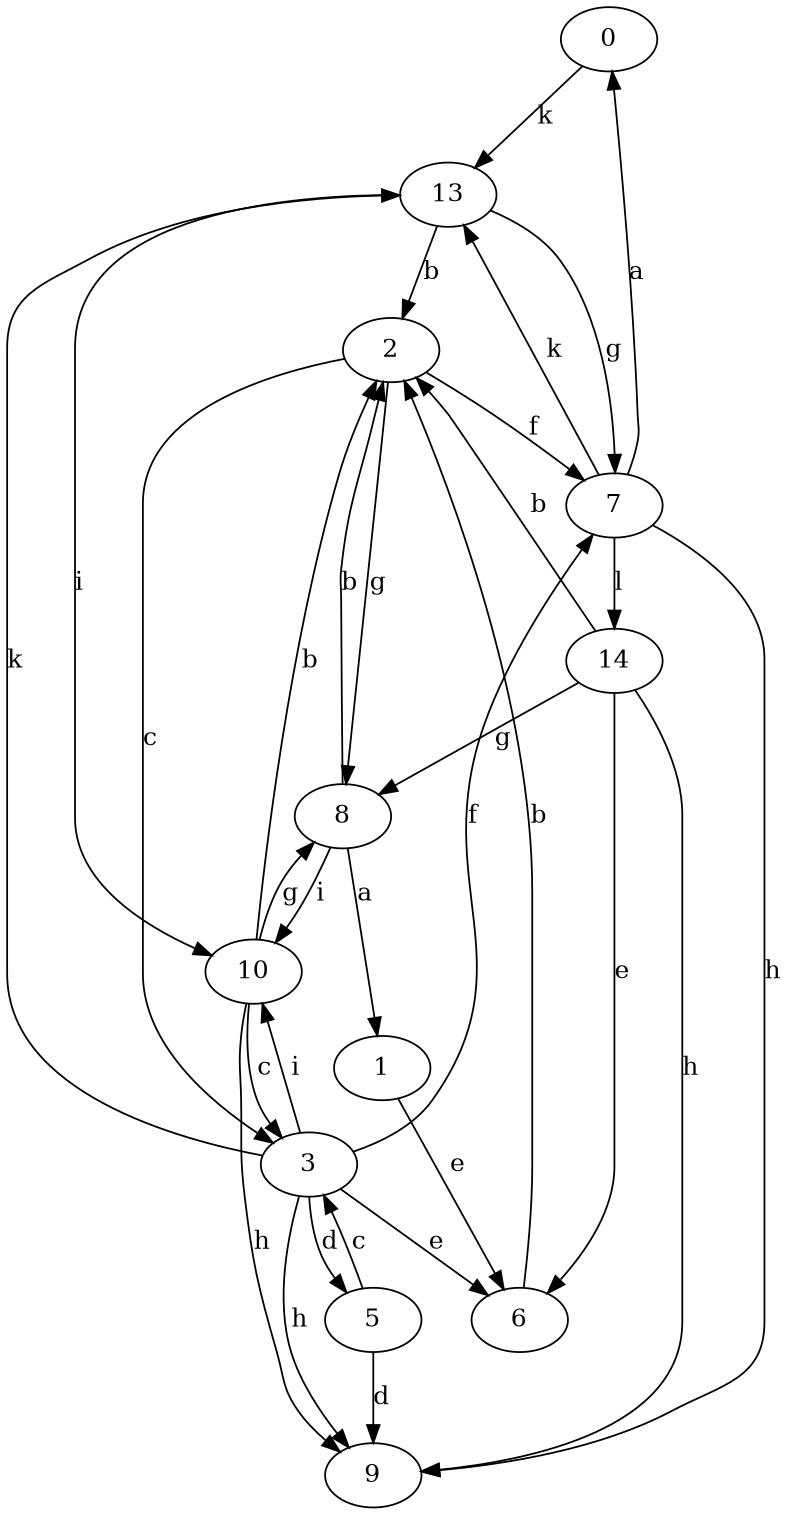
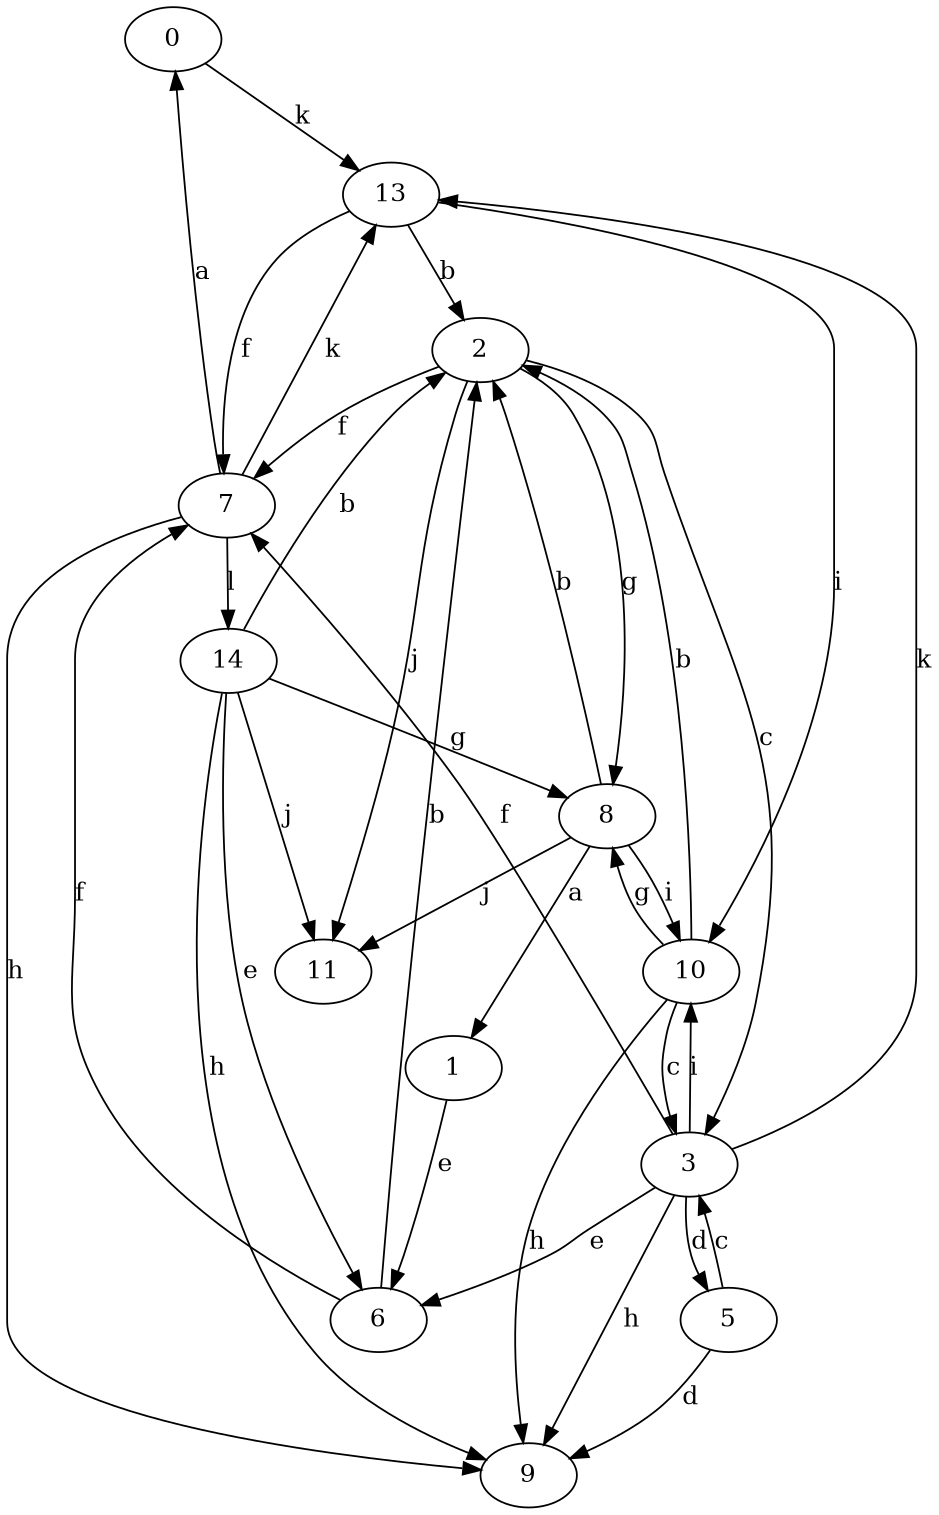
edge "13" -> "7": label "g" -> "f"
edge "6" -> "7": added, label "f"
node "11": added
